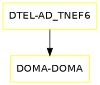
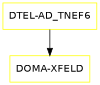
node "DOMA-DOMA": label "DOMA-DOMA" -> "DOMA-XFELD"
